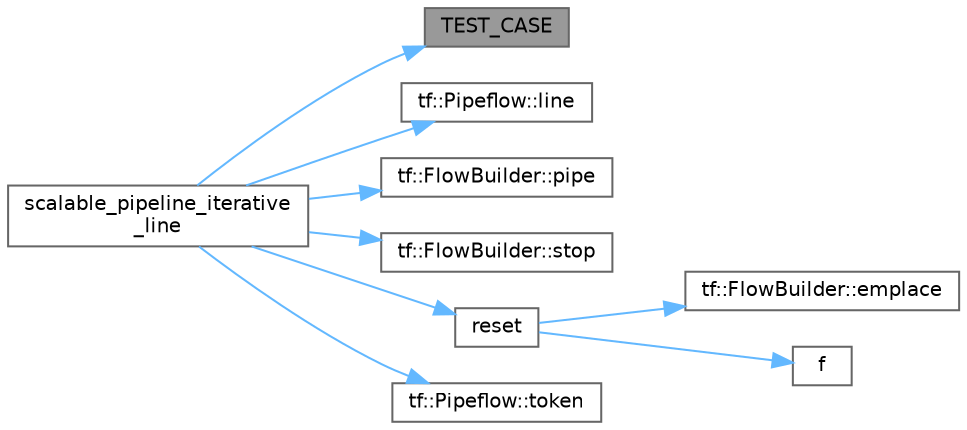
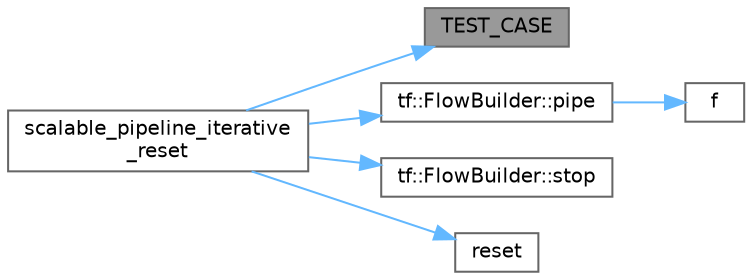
node "tf::Pipeflow::line": removed
node "scalable_pipeline_iterative _line": label "scalable_pipeline_iterative _line" -> "scalable_pipeline_iterative _reset"
node "tf::FlowBuilder::emplace": removed
edge "reset" -> "f": now "tf::FlowBuilder::pipe" -> "f"
node "tf::Pipeflow::token": removed
